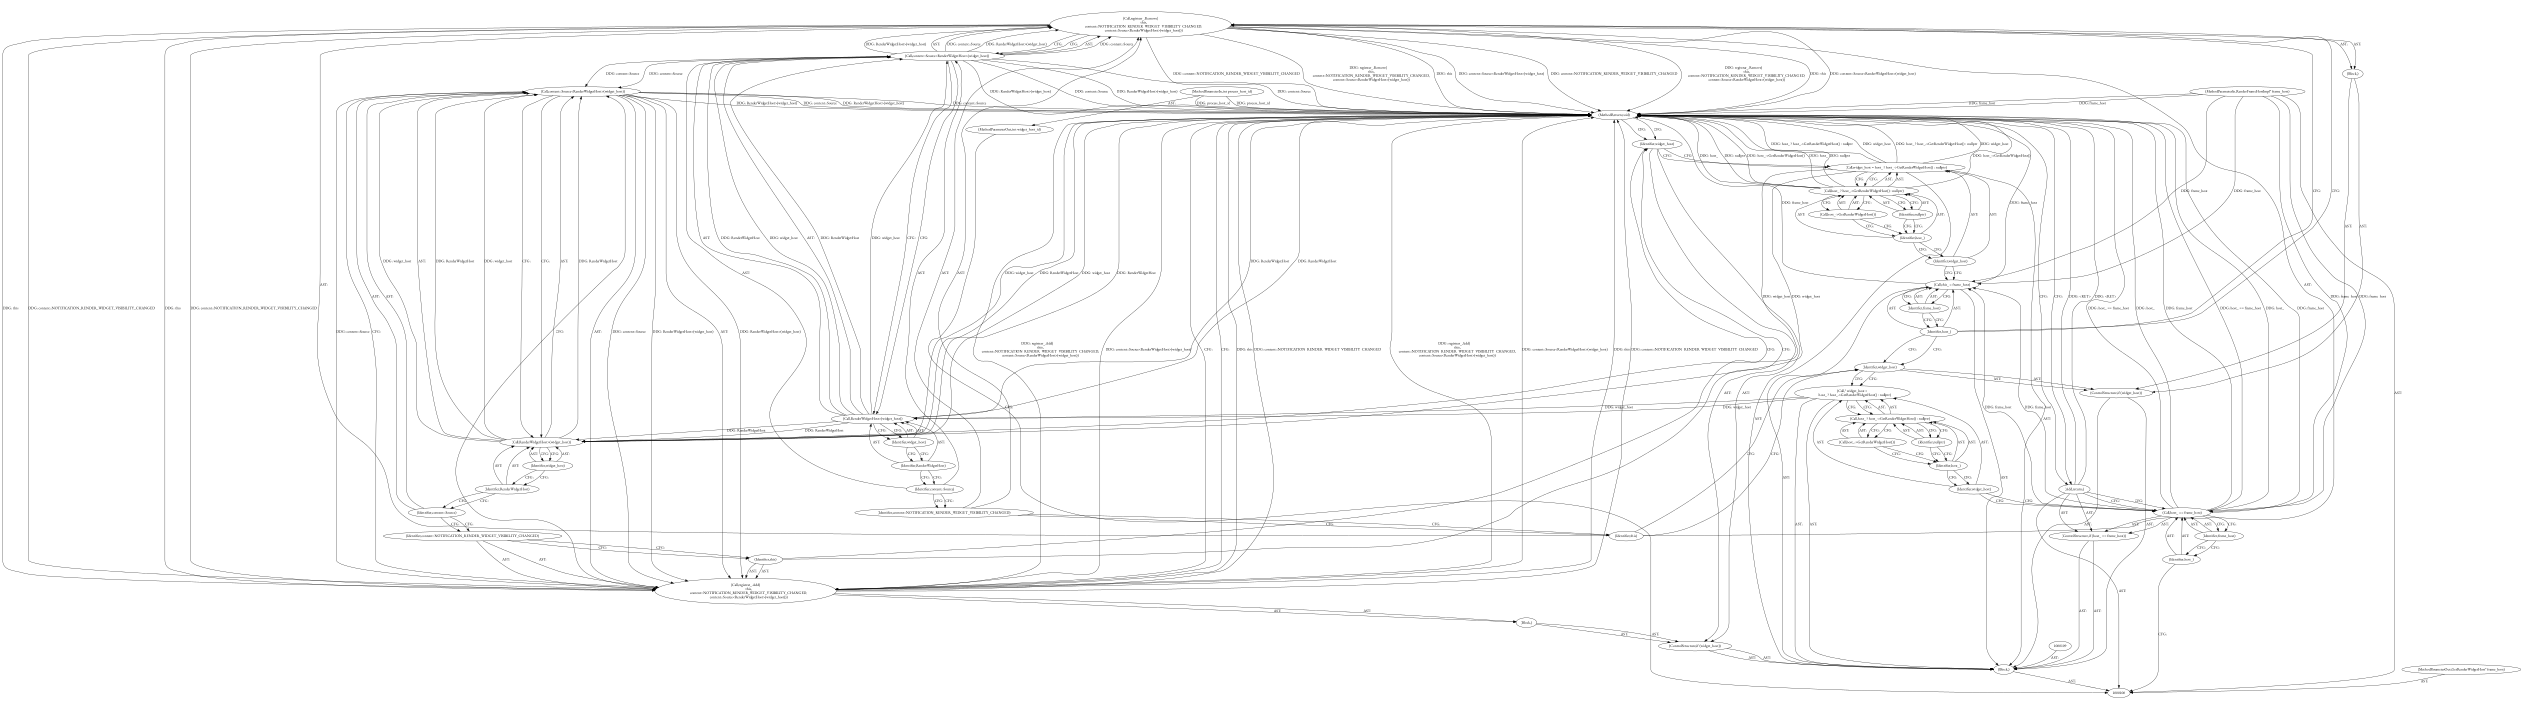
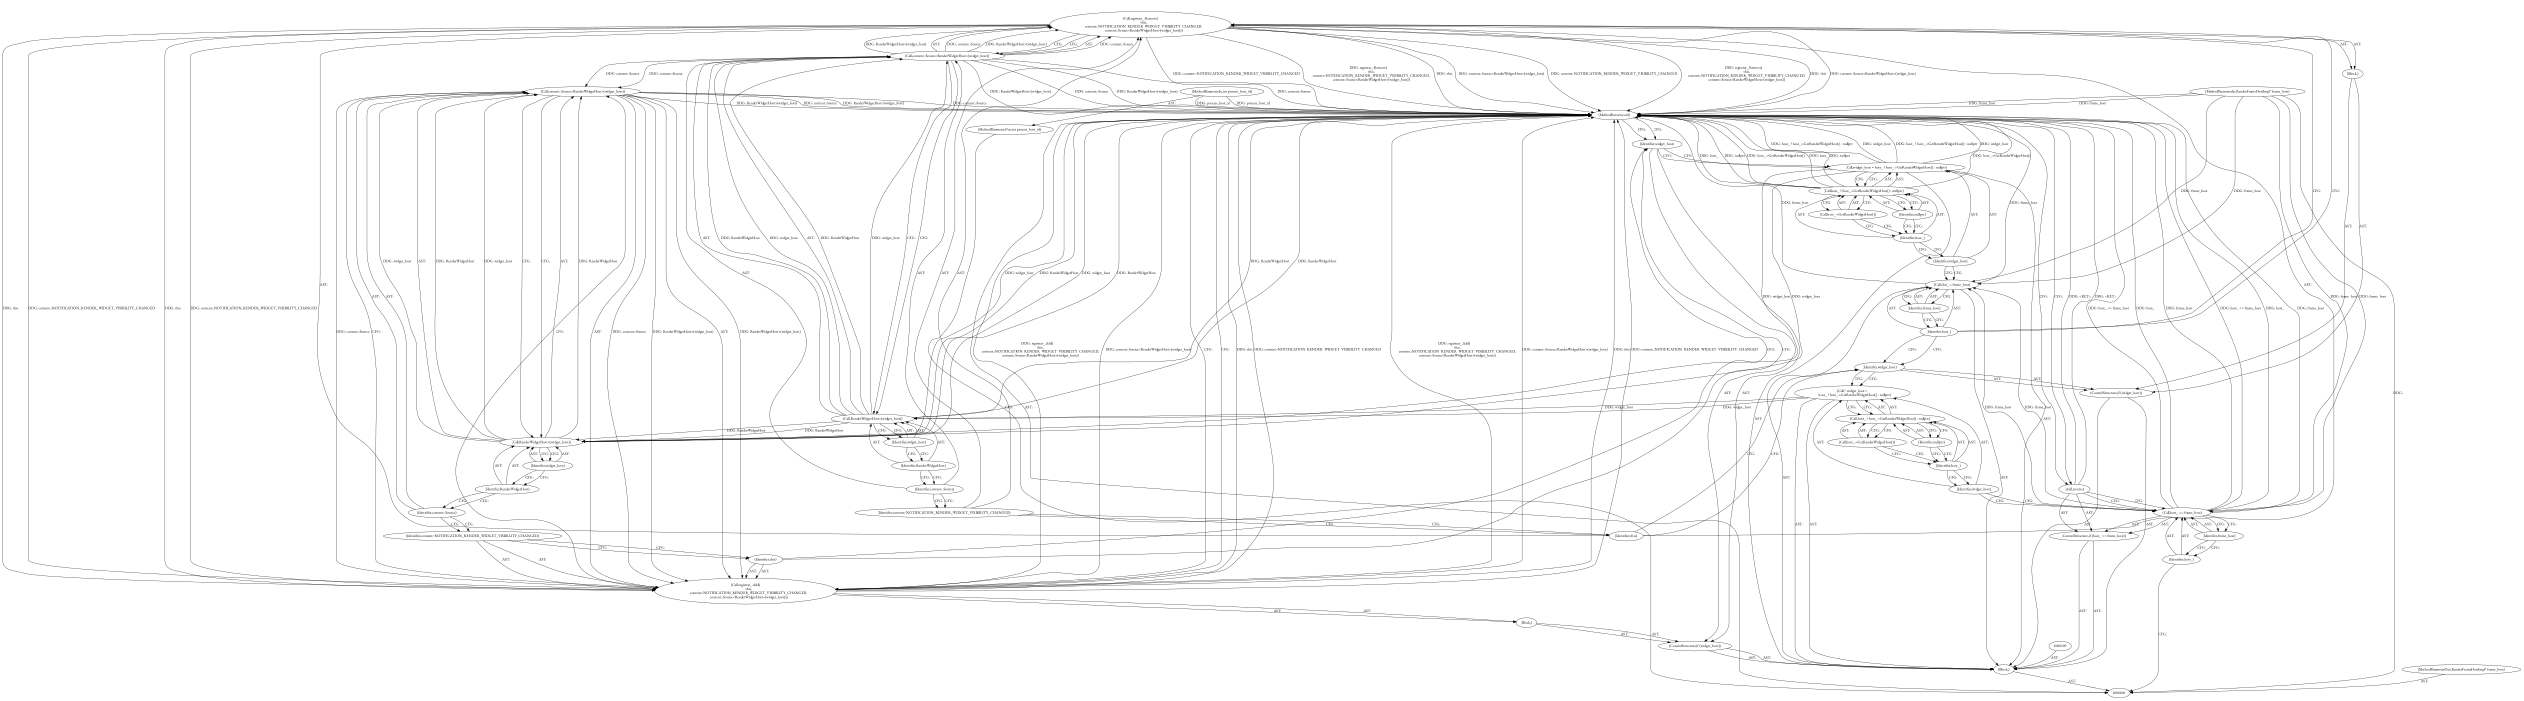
node "(MethodParameterOut,int widget_host_id)": label "(MethodParameterOut,int widget_host_id)" -> "(MethodParameterOut,int process_host_id)"
edge "(MethodParameterIn,RenderFrameHostImpl* frame_host)" -> "1000100": label "AST: " -> "DDG: "
edge "(Add,return;)" -> "1000100": now "(MethodReturn,void)" -> "1000100"
node "(MethodParameterOut,GetRenderWidgetHost* frame_host)": label "(MethodParameterOut,GetRenderWidgetHost* frame_host)" -> "(MethodParameterOut,RenderFrameHostImpl* frame_host)"
